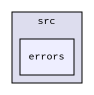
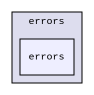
cluster "src": label "src" -> "errors"
